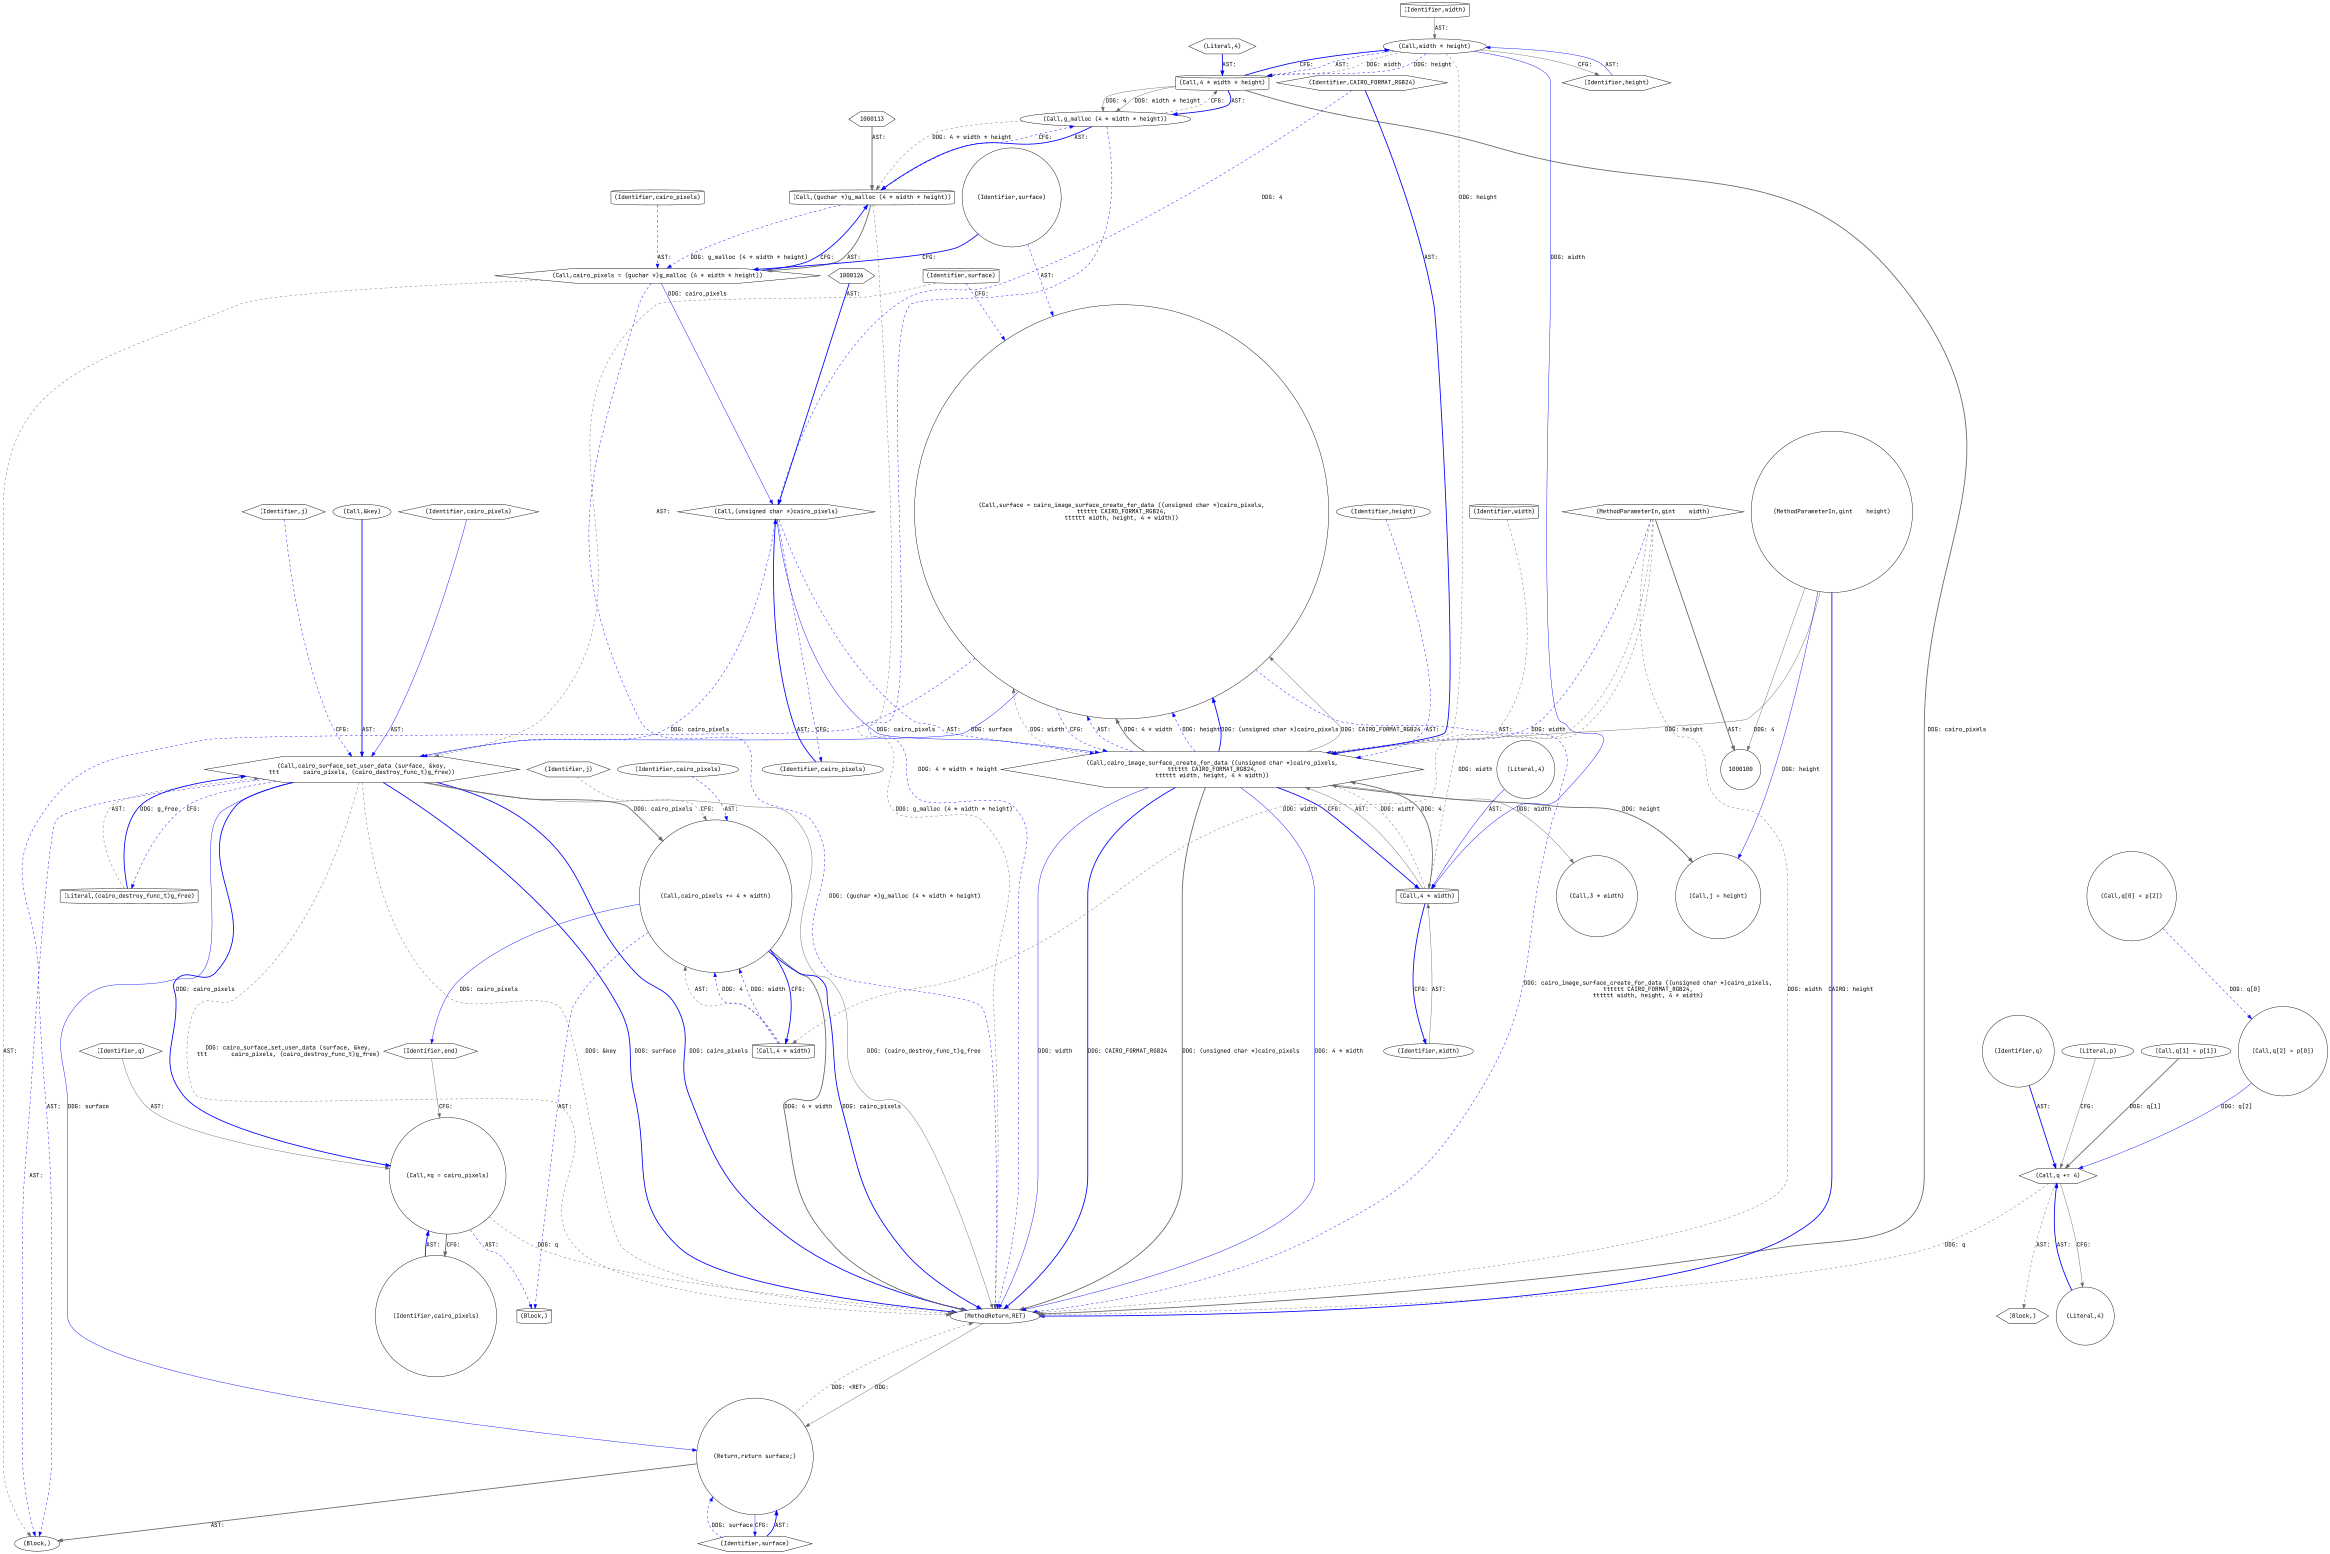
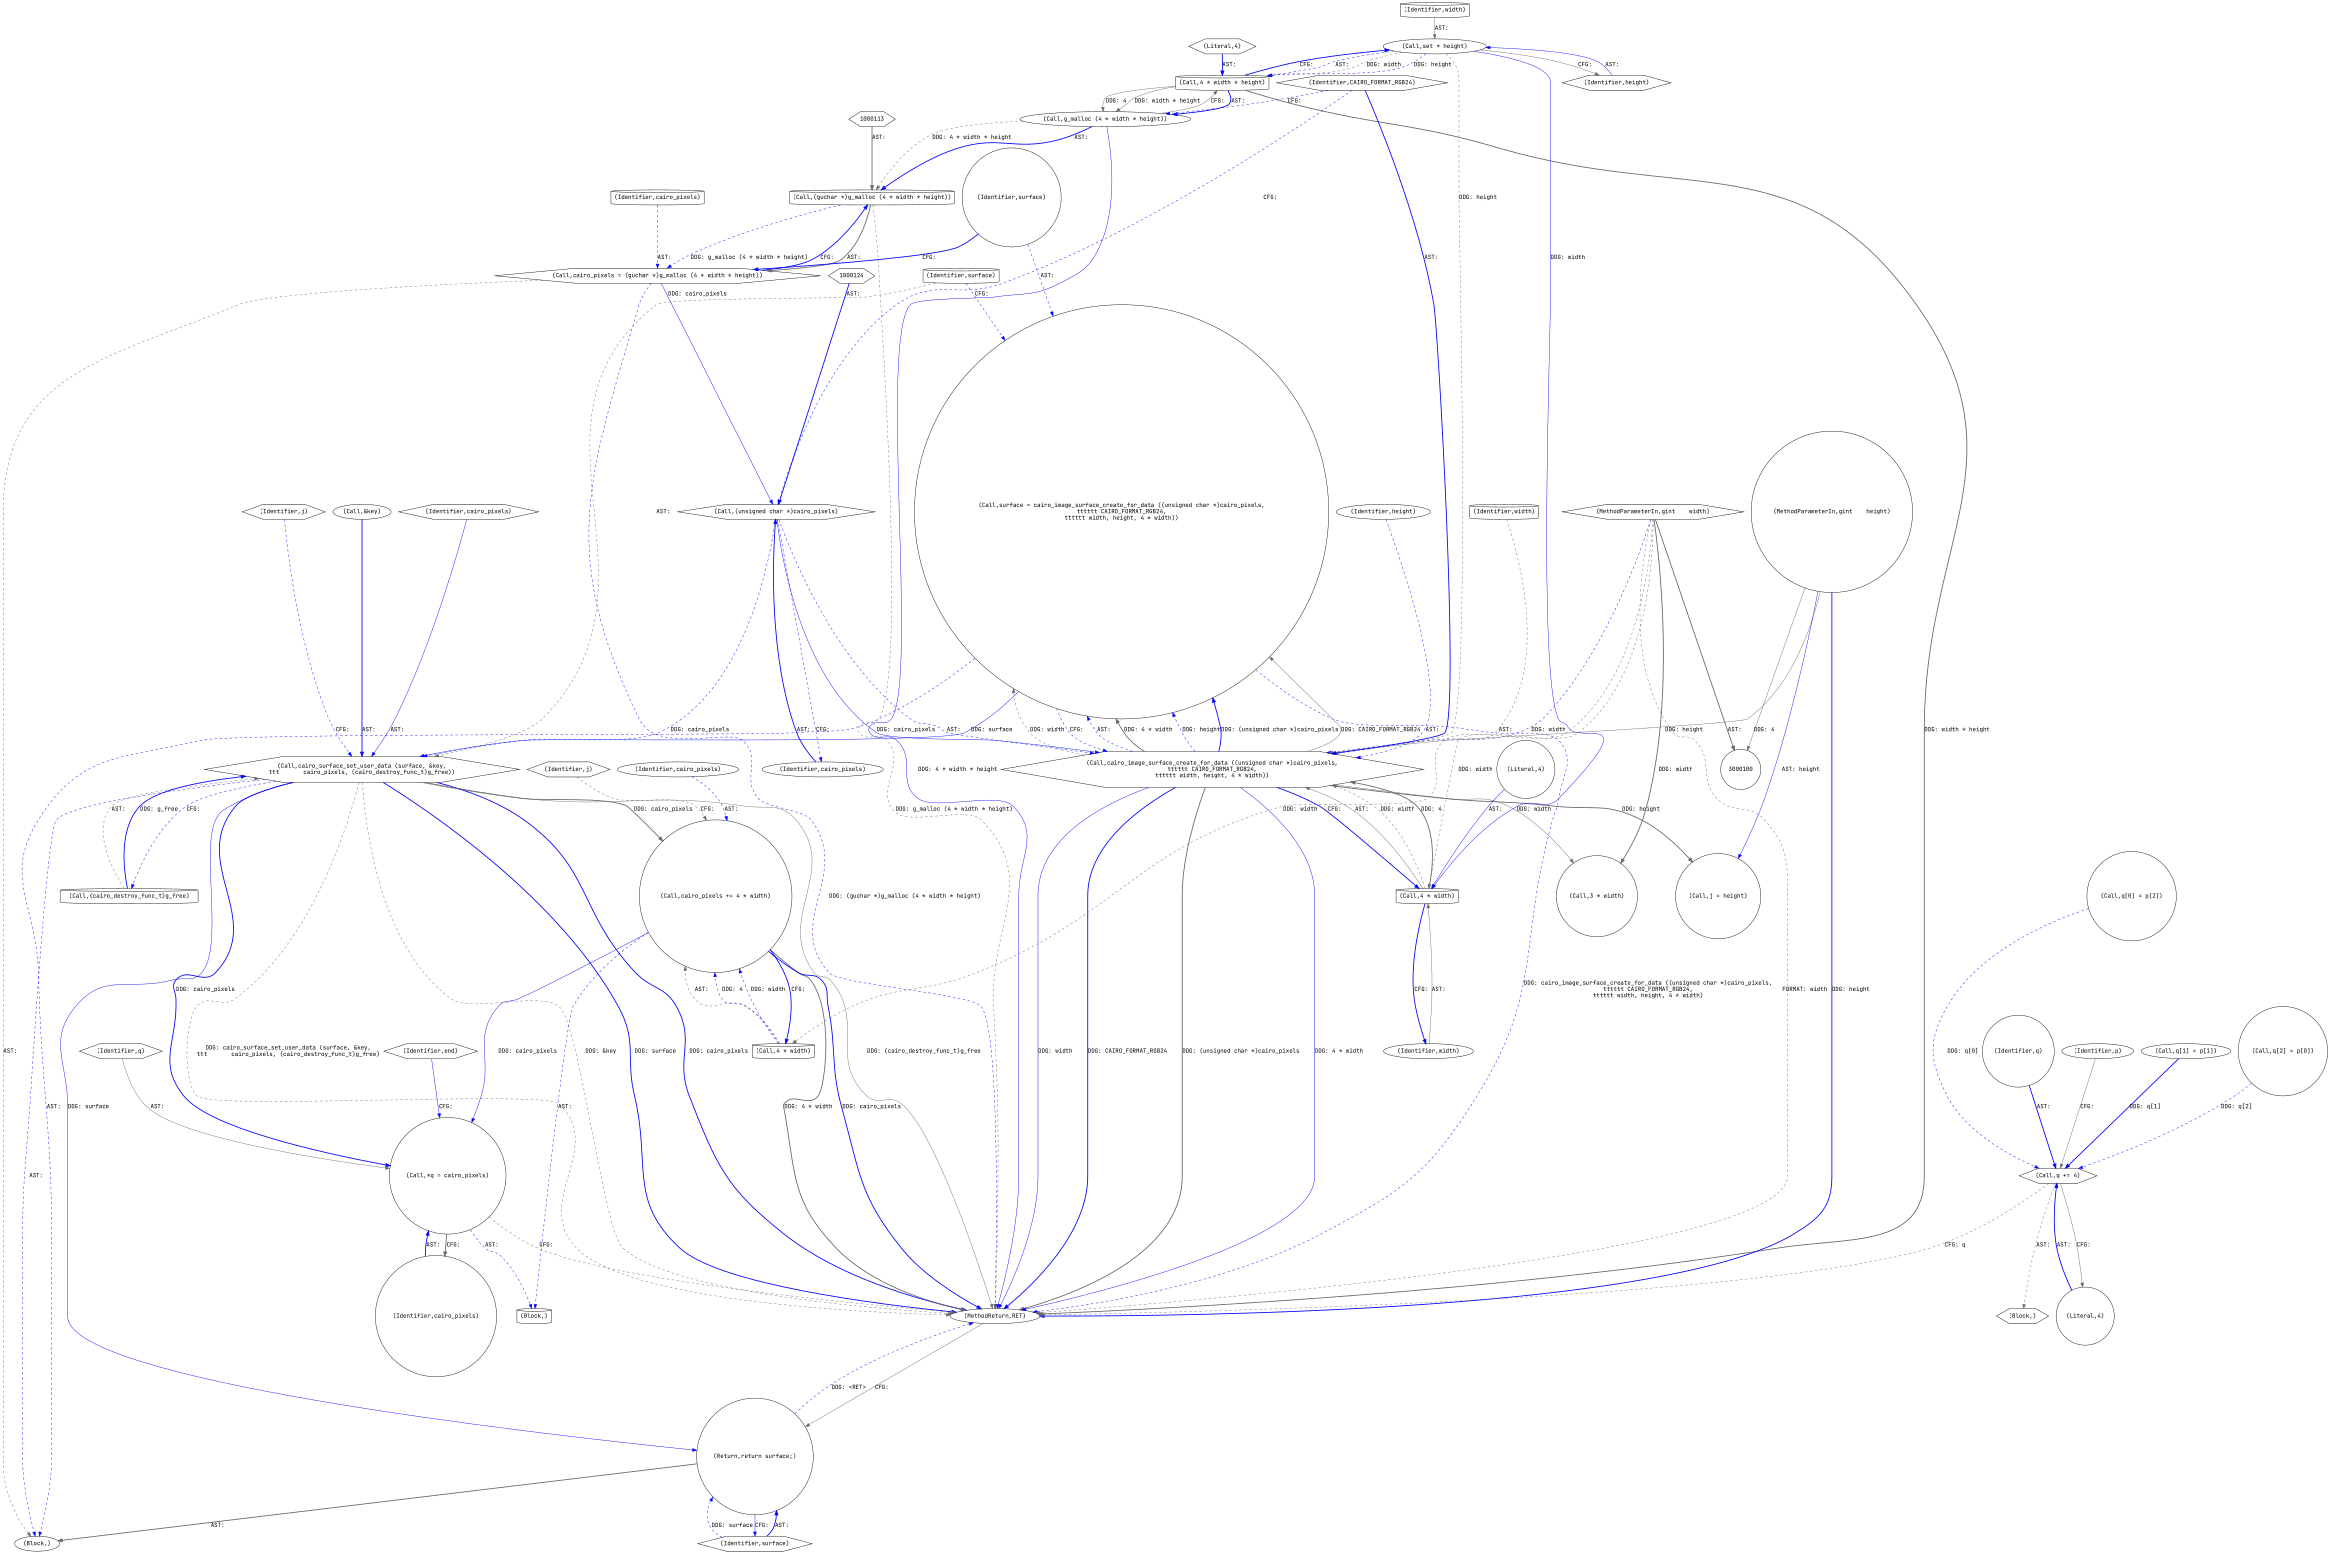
node "(Call,width * height)": label "(Call,width * height)" -> "(Call,set * height)"
edge "(Call,g_malloc (4 * width * height))" -> "(Call,4 * width * height)": style dashed -> solid
edge "(Call,(guchar *)g_malloc (4 * width * height))" -> "(Call,g_malloc (4 * width * height))": now "(Identifier,CAIRO_FORMAT_RGB24)" -> "(Call,g_malloc (4 * width * height))"
edge "(Identifier,CAIRO_FORMAT_RGB24)" -> "(Call,(unsigned char *)cairo_pixels)": label "DDG: 4" -> "CFG: "
node "1000126": label "1000126" -> "1000124"
edge "(Call,g_malloc (4 * width * height))" -> "(MethodReturn,RET)": style dashed -> solid
edge "(MethodParameterIn,gint    width)" -> "(Call,3 * width)": added, label "DDG: width"
edge "(Call,4 * width * height)" -> "(MethodReturn,RET)": label "DDG: cairo_pixels" -> "DDG: width * height"
node "1000100": label "1000100" -> "3000100"
edge "(MethodParameterIn,gint    height)" -> "(Call,j = height)": label "DDG: height" -> "AST: height"
node "(Literal,(cairo_destroy_func_t)g_free)": label "(Literal,(cairo_destroy_func_t)g_free)" -> "(Call,(cairo_destroy_func_t)g_free)"
edge "(Call,cairo_pixels += 4 * width)" -> "(Identifier,end)": now "(Call,cairo_pixels += 4 * width)" -> "(Call,*q = cairo_pixels)"
edge "(Call,q[0] = p[2])" -> "(Call,q[2] = p[0])": now "(Call,q[0] = p[2])" -> "(Call,q += 4)"
edge "(MethodParameterIn,gint    width)" -> "(MethodReturn,RET)": label "DDG: width" -> "FORMAT: width"
edge "(MethodParameterIn,gint    height)" -> "(MethodReturn,RET)": label "CAIRO: height" -> "DDG: height"
node "(Literal,p)": label "(Literal,p)" -> "(Identifier,p)"
edge "(Identifier,end)" -> "(Call,*q = cairo_pixels)": color gray40 -> blue
edge "(Call,q[1] = p[1])" -> "(Call,q += 4)": color gray40 -> blue
edge "(Call,q[2] = p[0])" -> "(Call,q += 4)": style solid -> dashed
edge "(Call,*q = cairo_pixels)" -> "(MethodReturn,RET)": label "DDG: q" -> "CFG: "
edge "(Call,q += 4)" -> "(MethodReturn,RET)": label "DDG: q" -> "CFG: q"
edge "(Return,return surface;)" -> "(MethodReturn,RET)": color gray40 -> blue
edge "(MethodReturn,RET)" -> "(Return,return surface;)": label "DDG: " -> "CFG: "
